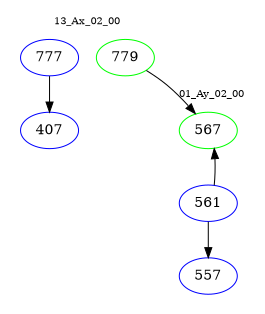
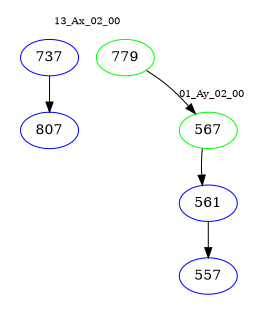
node "777": label "777" -> "737"
node "407": label "407" -> "807"
edge "561" -> "567": reversed
